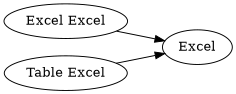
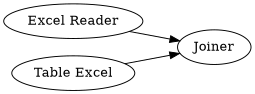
node "Excel Excel": label "Excel Excel" -> "Excel Reader"
node "Excel": label "Excel" -> "Joiner"
